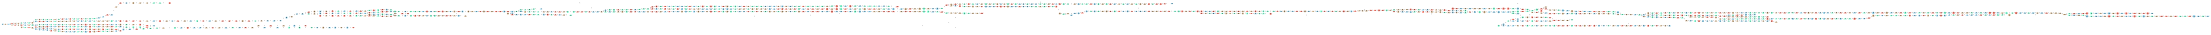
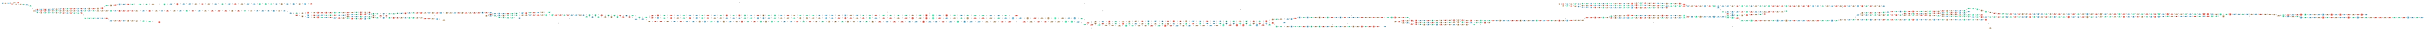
node "S1225": added
